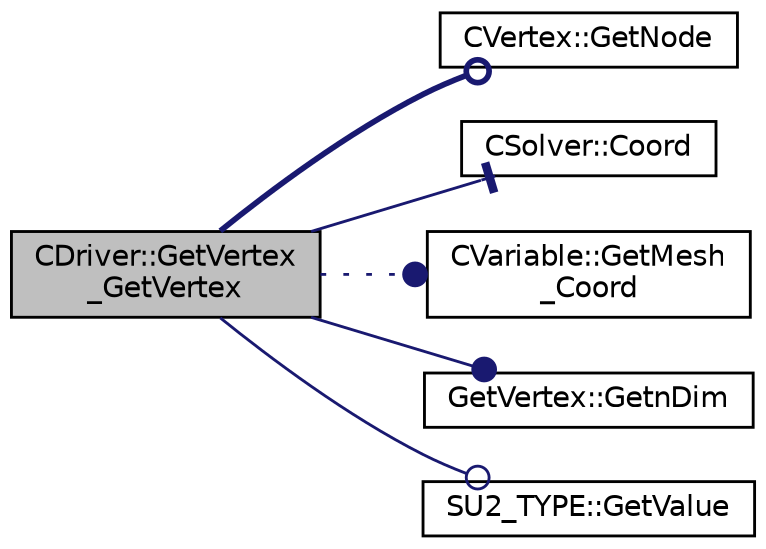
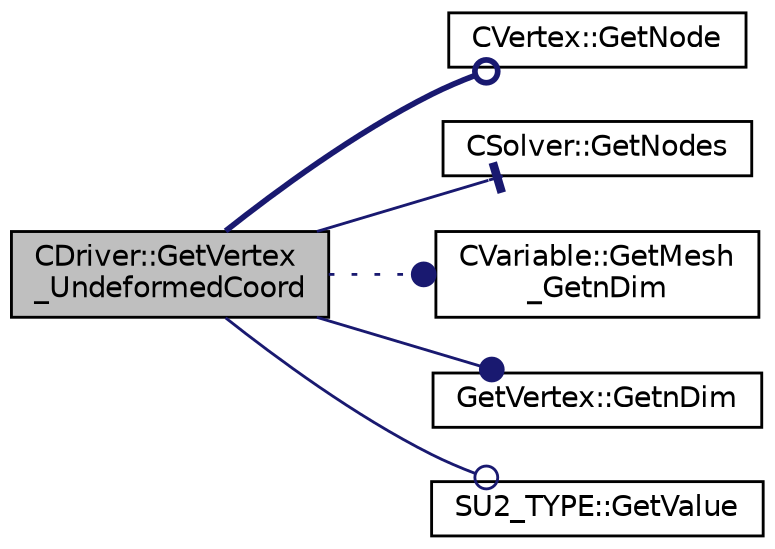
node "CSolver::Coord": label "CSolver::Coord" -> "CSolver::GetNodes"
node "CDriver::GetVertex _GetVertex": label "CDriver::GetVertex _GetVertex" -> "CDriver::GetVertex _UndeformedCoord"
node "CVariable::GetMesh _Coord": label "CVariable::GetMesh _Coord" -> "CVariable::GetMesh _GetnDim"
